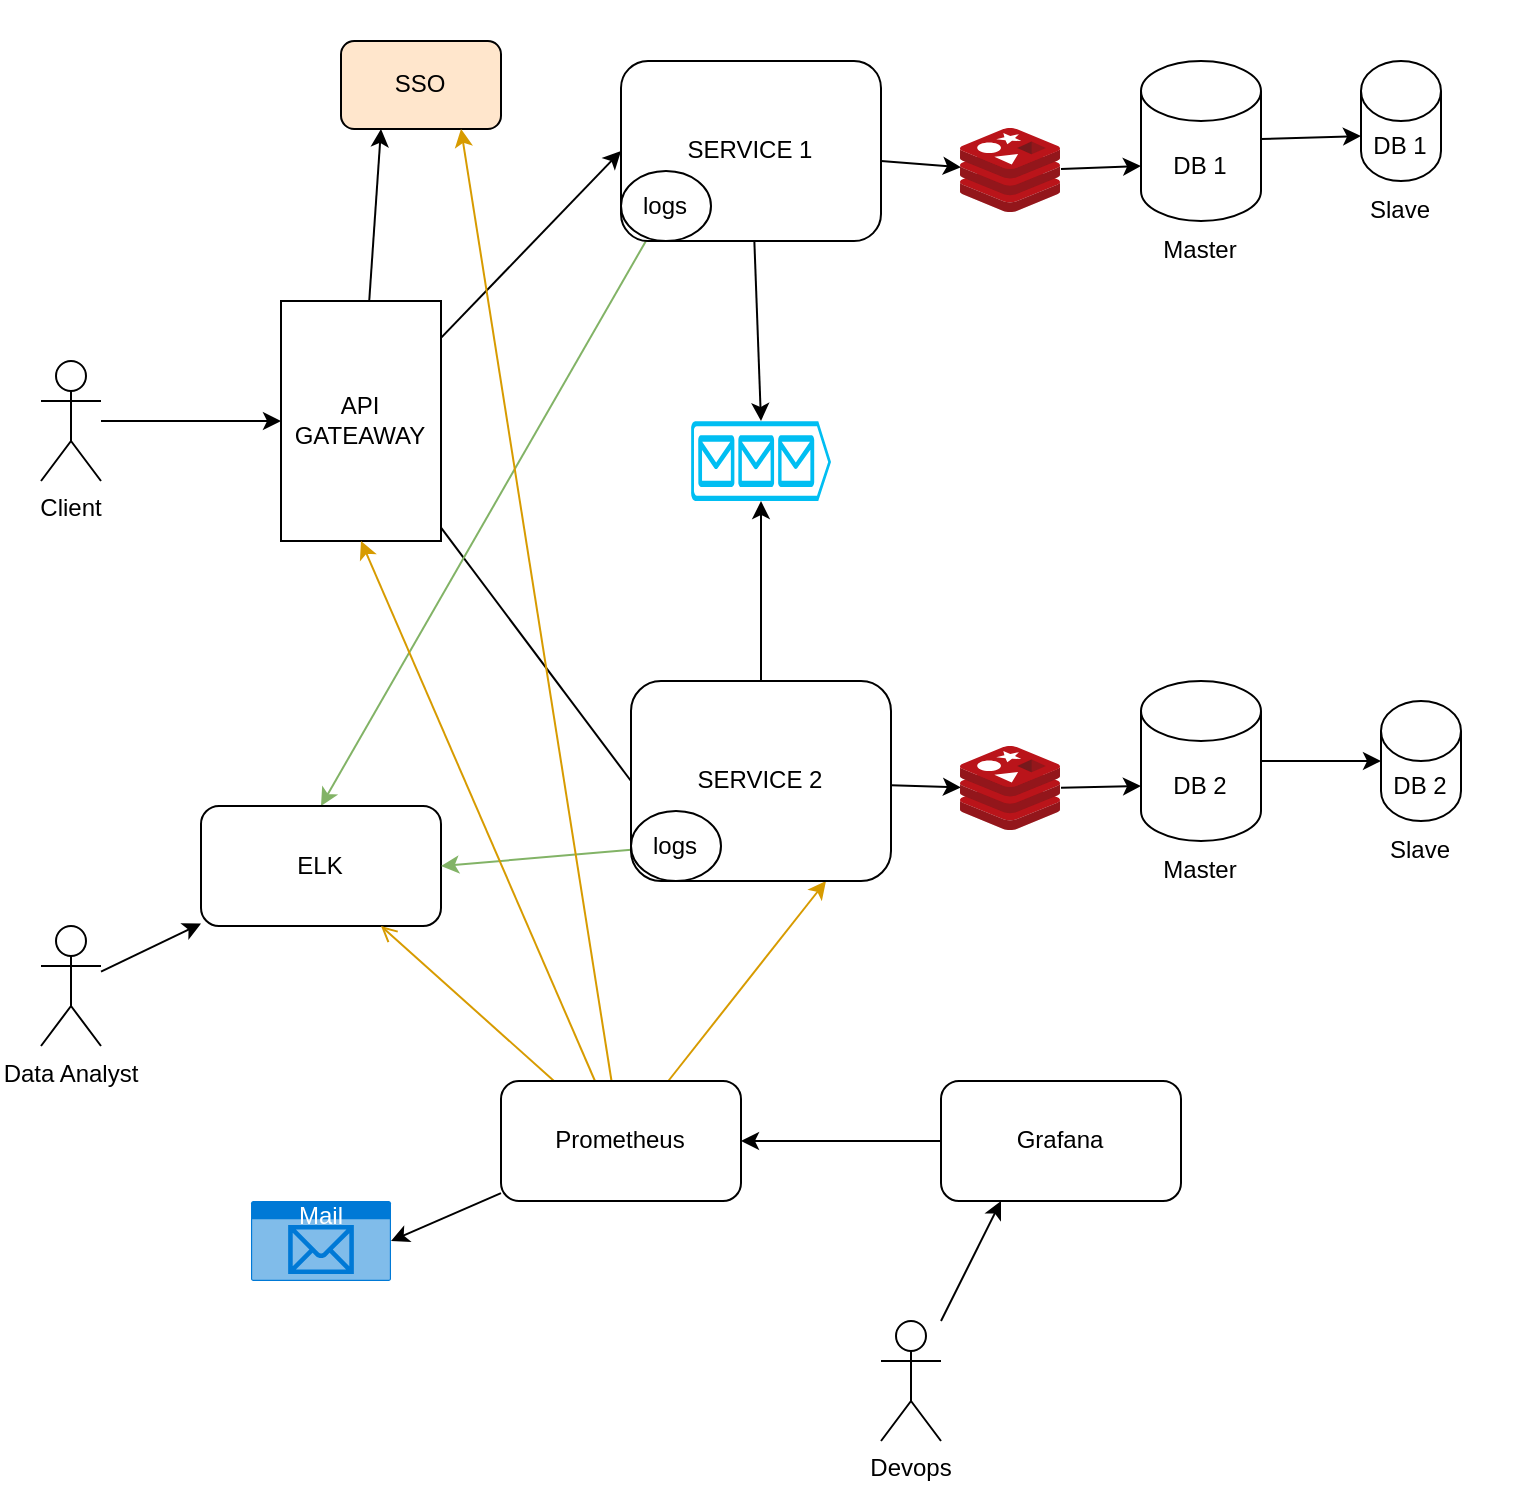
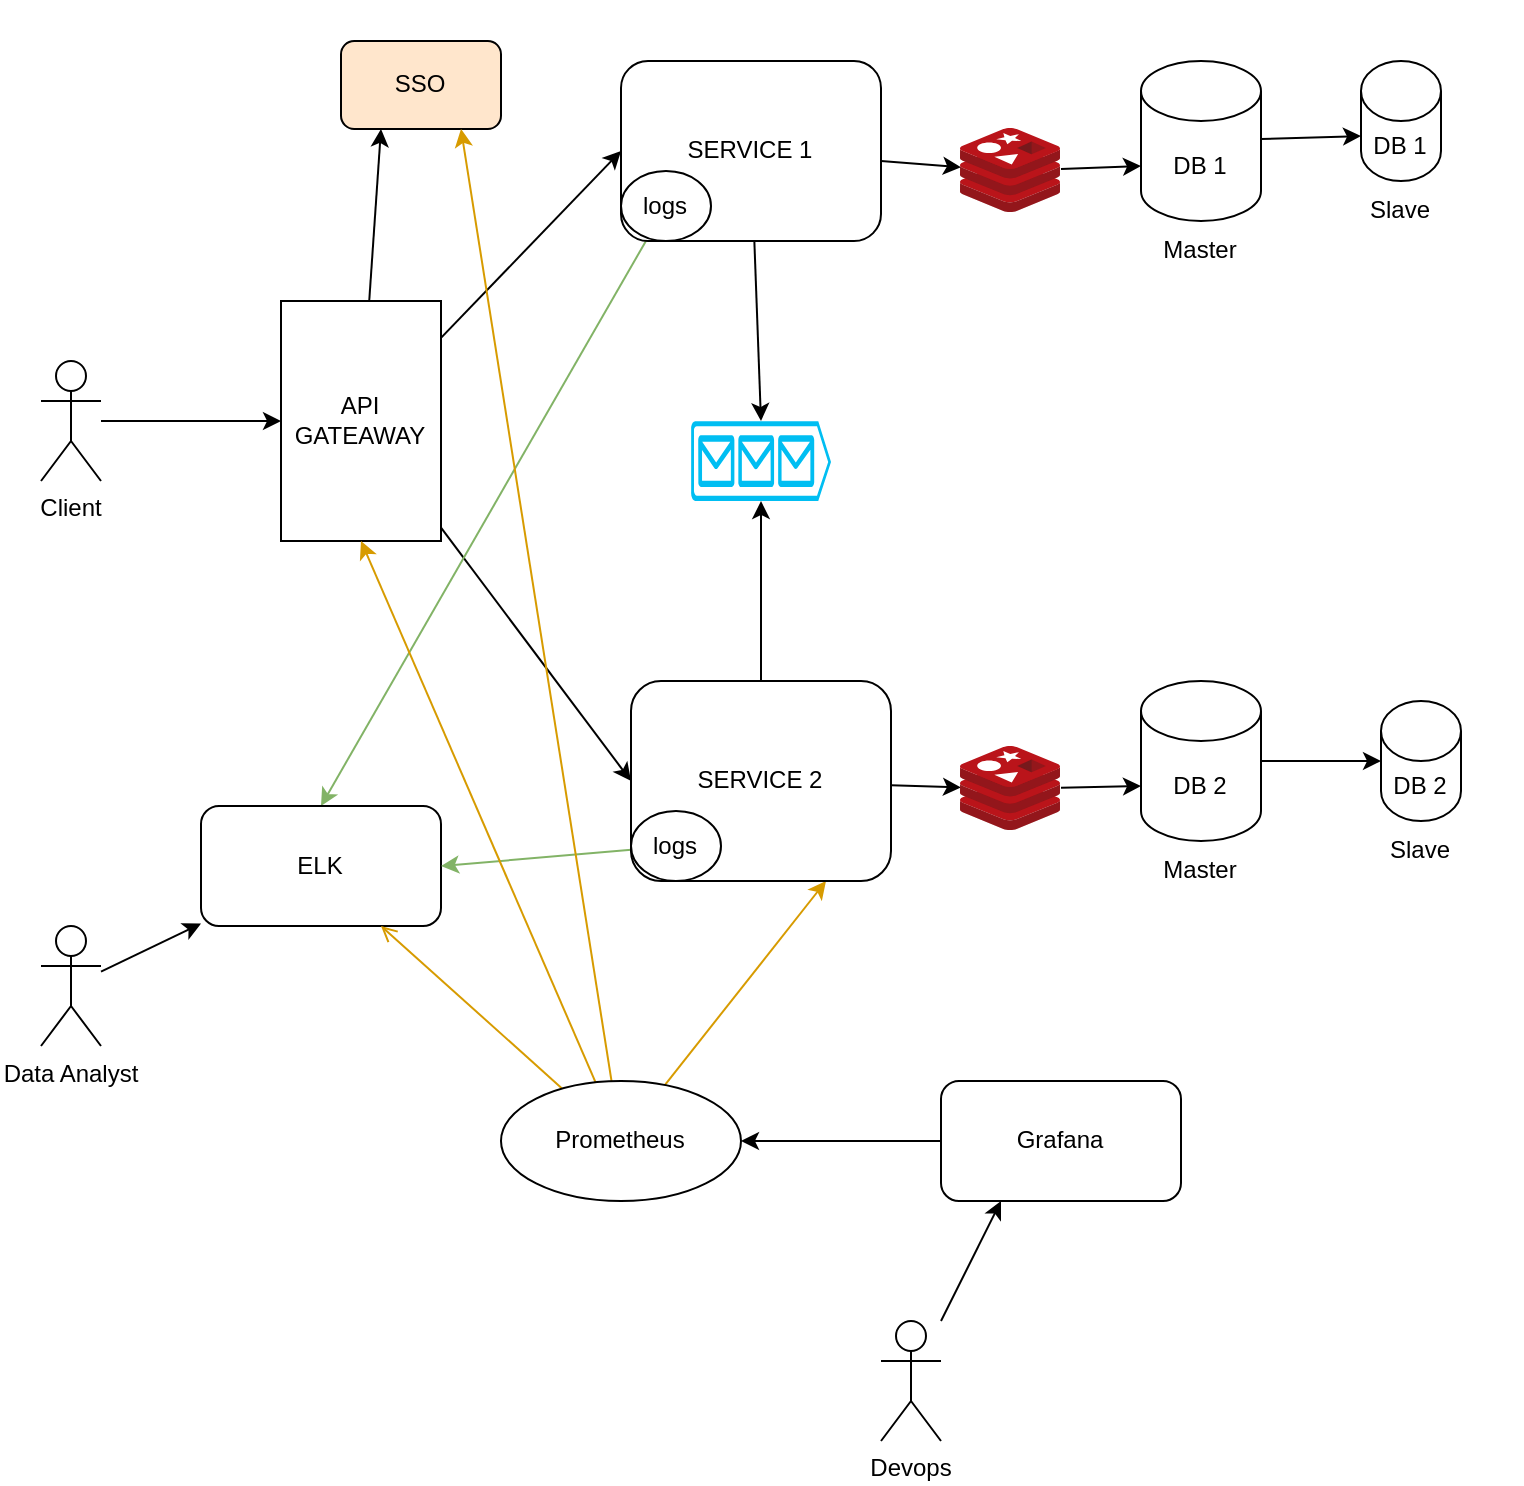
edge "API GATEAWAY" -- "SERVICE 2": arrowhead none -> classic
node "Prometheus": shape rounded rectangle -> ellipse
edge "Prometheus" -> "Mail": removed
node "Mail": removed
